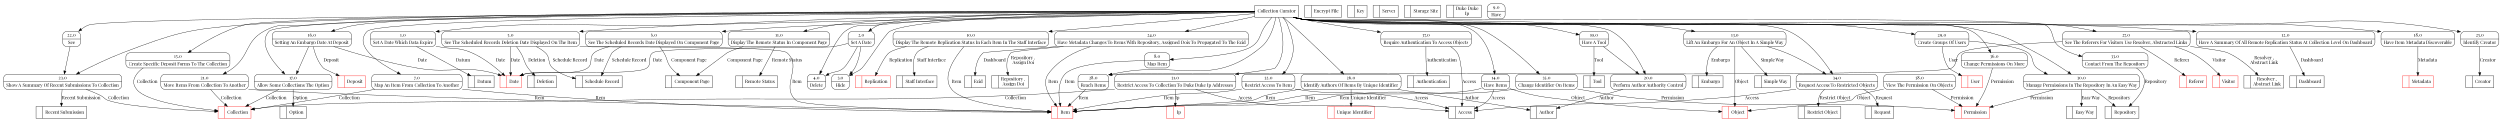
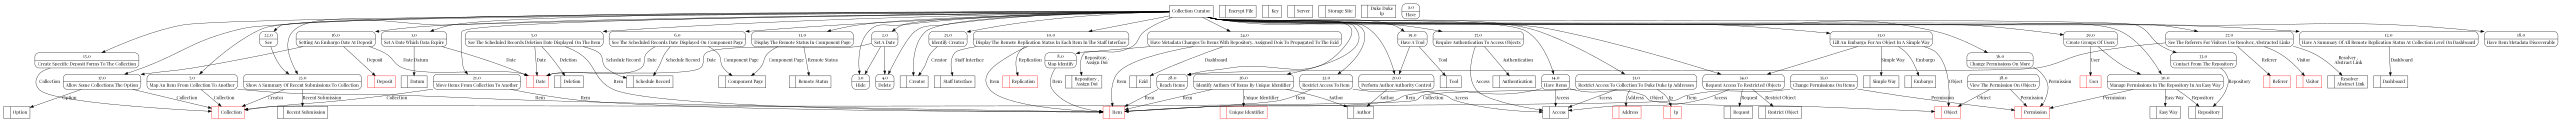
edge "Collection Curator" -> "35.0": now "Collection Curator" -> "Creator"
node "8.0": text "Map Item" -> "Map Identify"
node "Metadata": removed
node "35.0": text "Change Identifier On Items" -> "Change Permissions On Items"
edge "23.0" -> "Collection": label "Collection" -> "Creator"
node "Address": added
